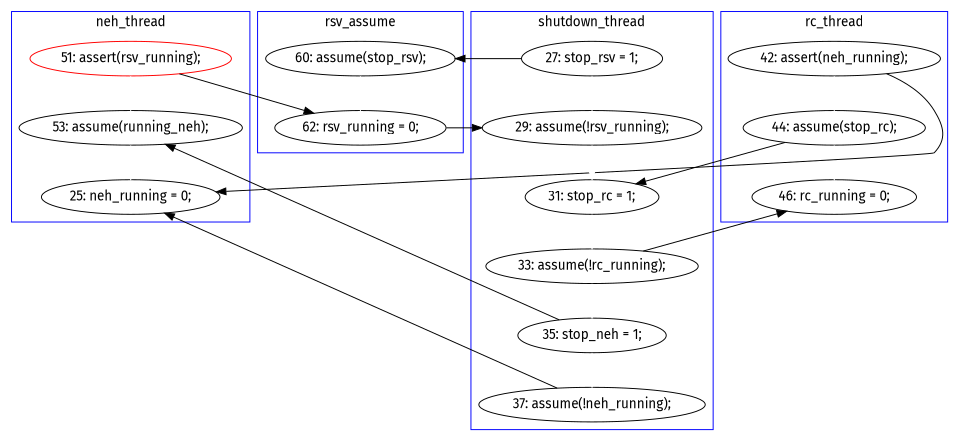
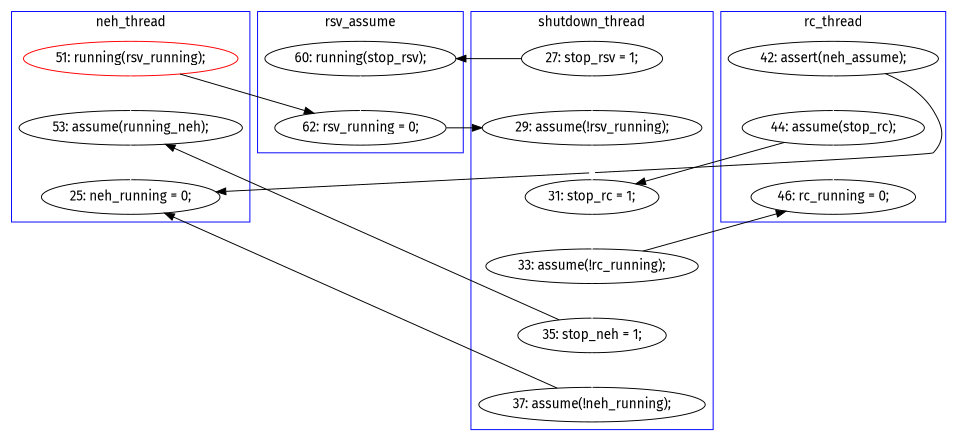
node "51: assert(rsv_running);": label "51: assert(rsv_running);" -> "51: running(rsv_running);"
node "60: assume(stop_rsv);": label "60: assume(stop_rsv);" -> "60: running(stop_rsv);"
node "42: assert(neh_running);": label "42: assert(neh_running);" -> "42: assert(neh_assume);"
